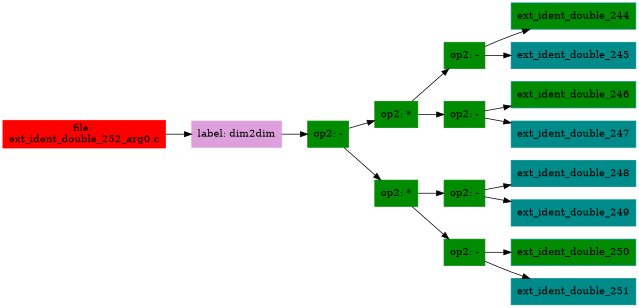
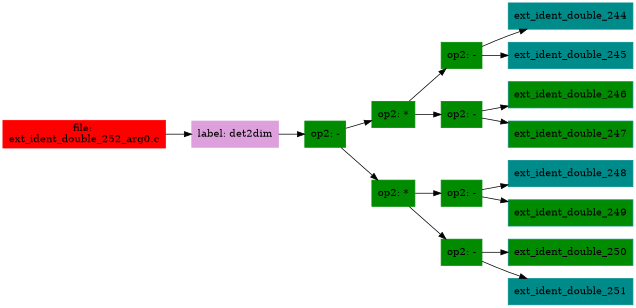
node "ext_ident_double_244": fillcolor green4 -> cyan4
node "label: dim2dim": label "label: dim2dim" -> "label: det2dim"
node "ext_ident_double_247": fillcolor cyan4 -> green4
node "ext_ident_double_249": fillcolor cyan4 -> green4
